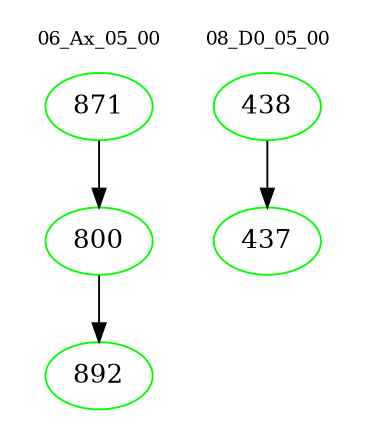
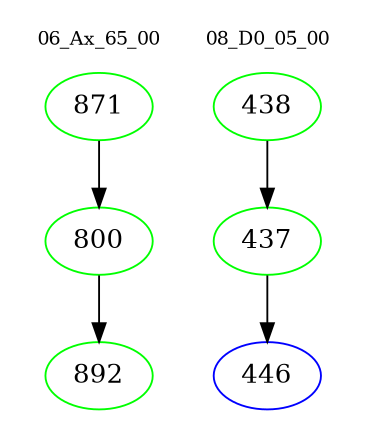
cluster "06_Ax_05_00": label "06_Ax_05_00" -> "06_Ax_65_00"
node "446": added
